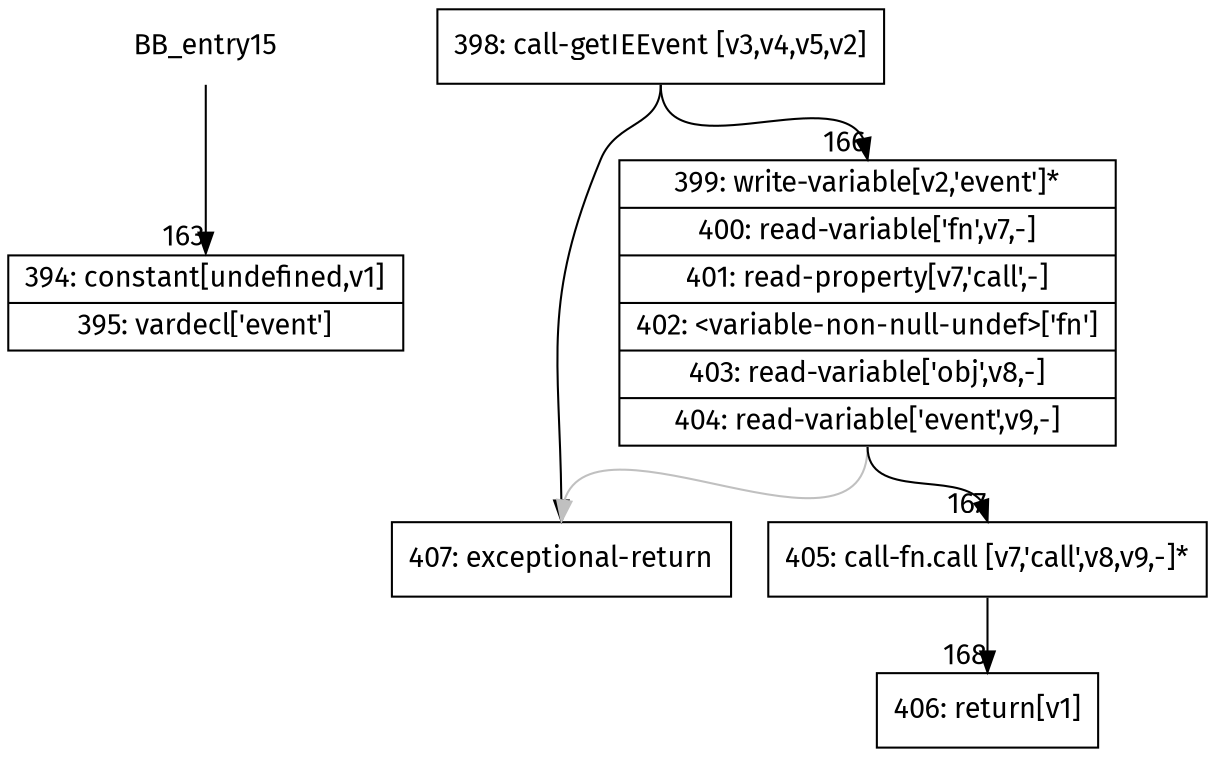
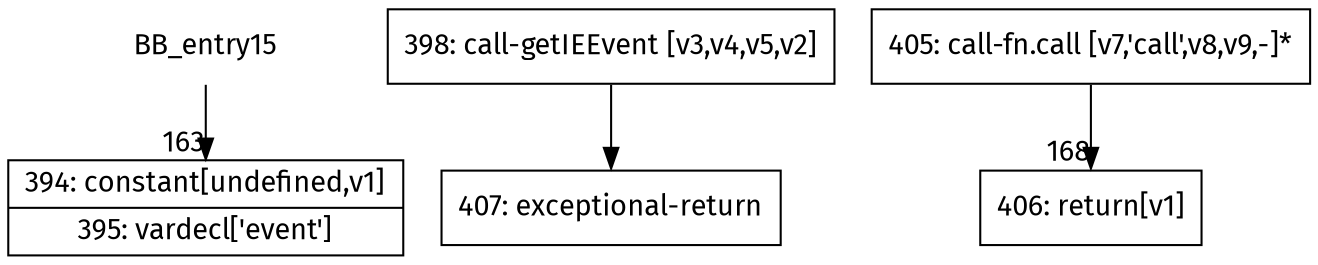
node "399: write-variable[v2,'event']*": removed
